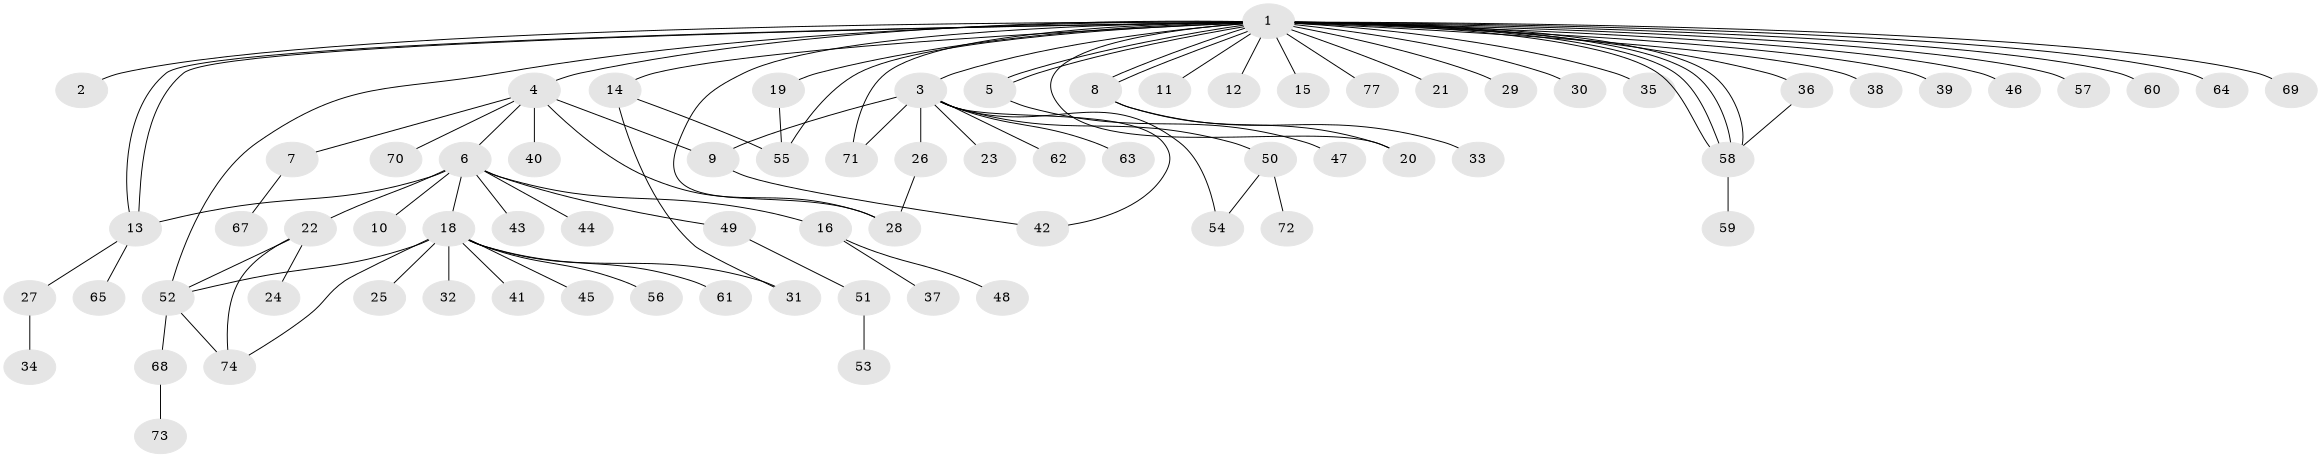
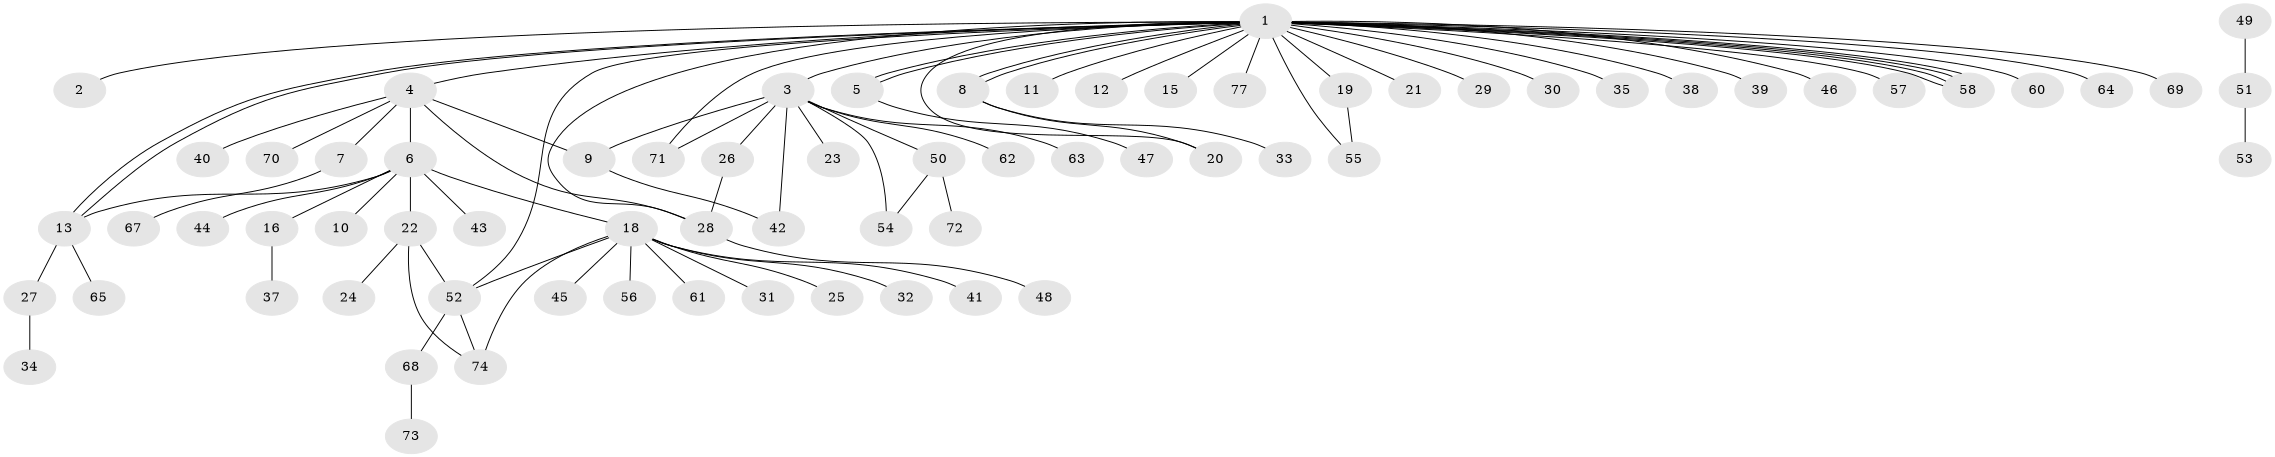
node "14": removed
node "36": removed
edge "6" -- "49": removed
node "59": removed
edge "16" -- "48": now "28" -- "48"
